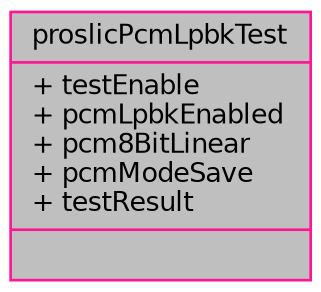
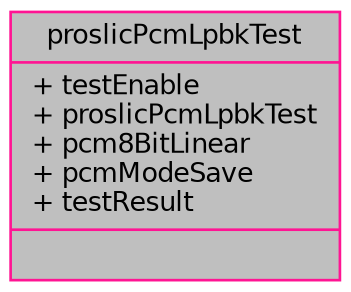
node "proslicPcmLpbkTest": text "+ pcmLpbkEnabled" -> "+ proslicPcmLpbkTest"
